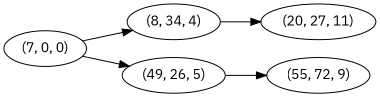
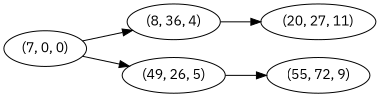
node "(8, 34, 4)": label "(8, 34, 4)" -> "(8, 36, 4)"
